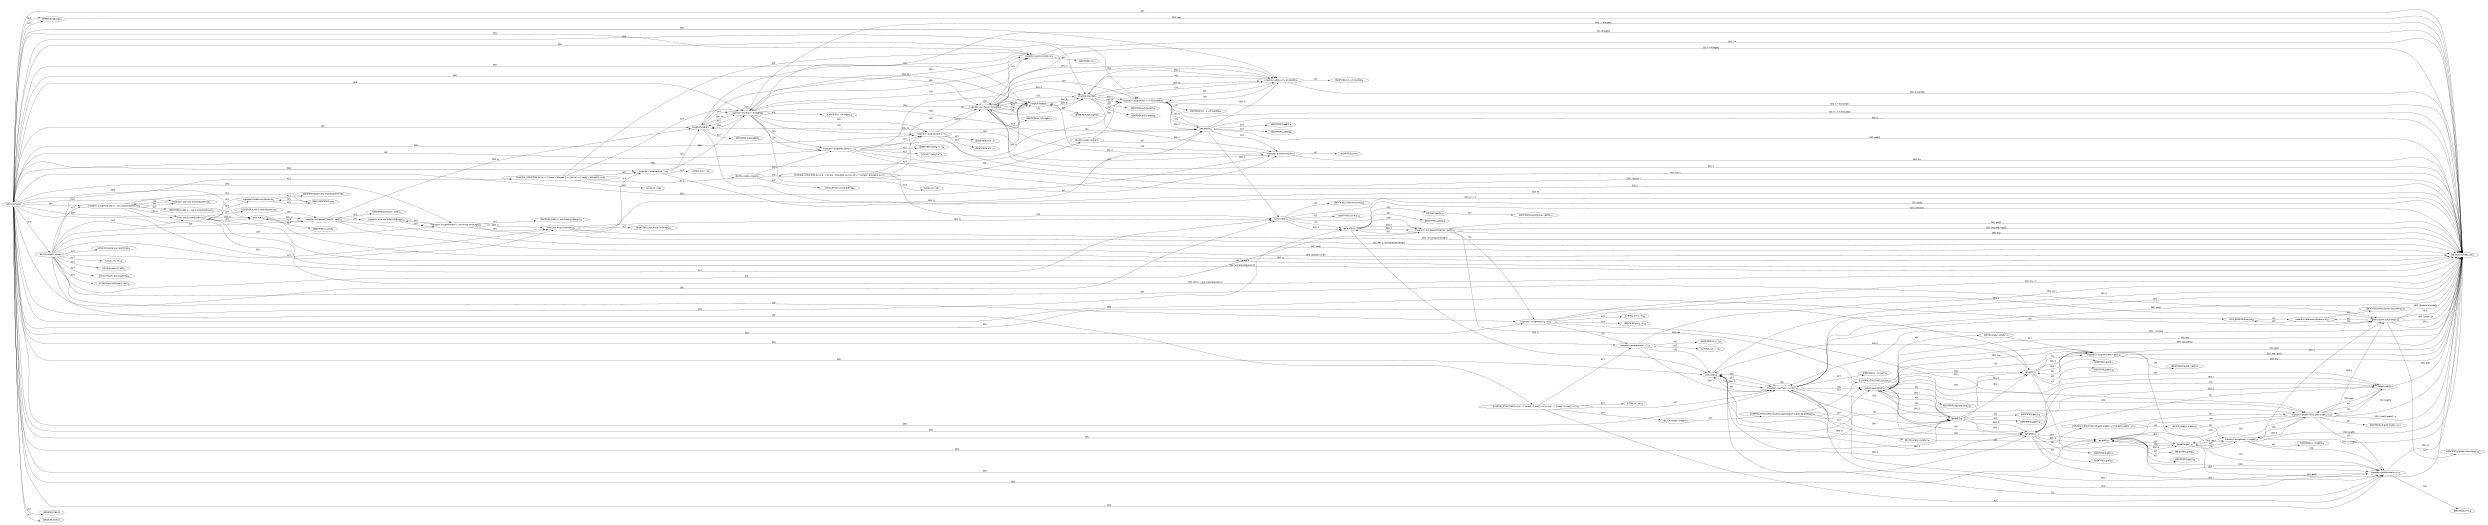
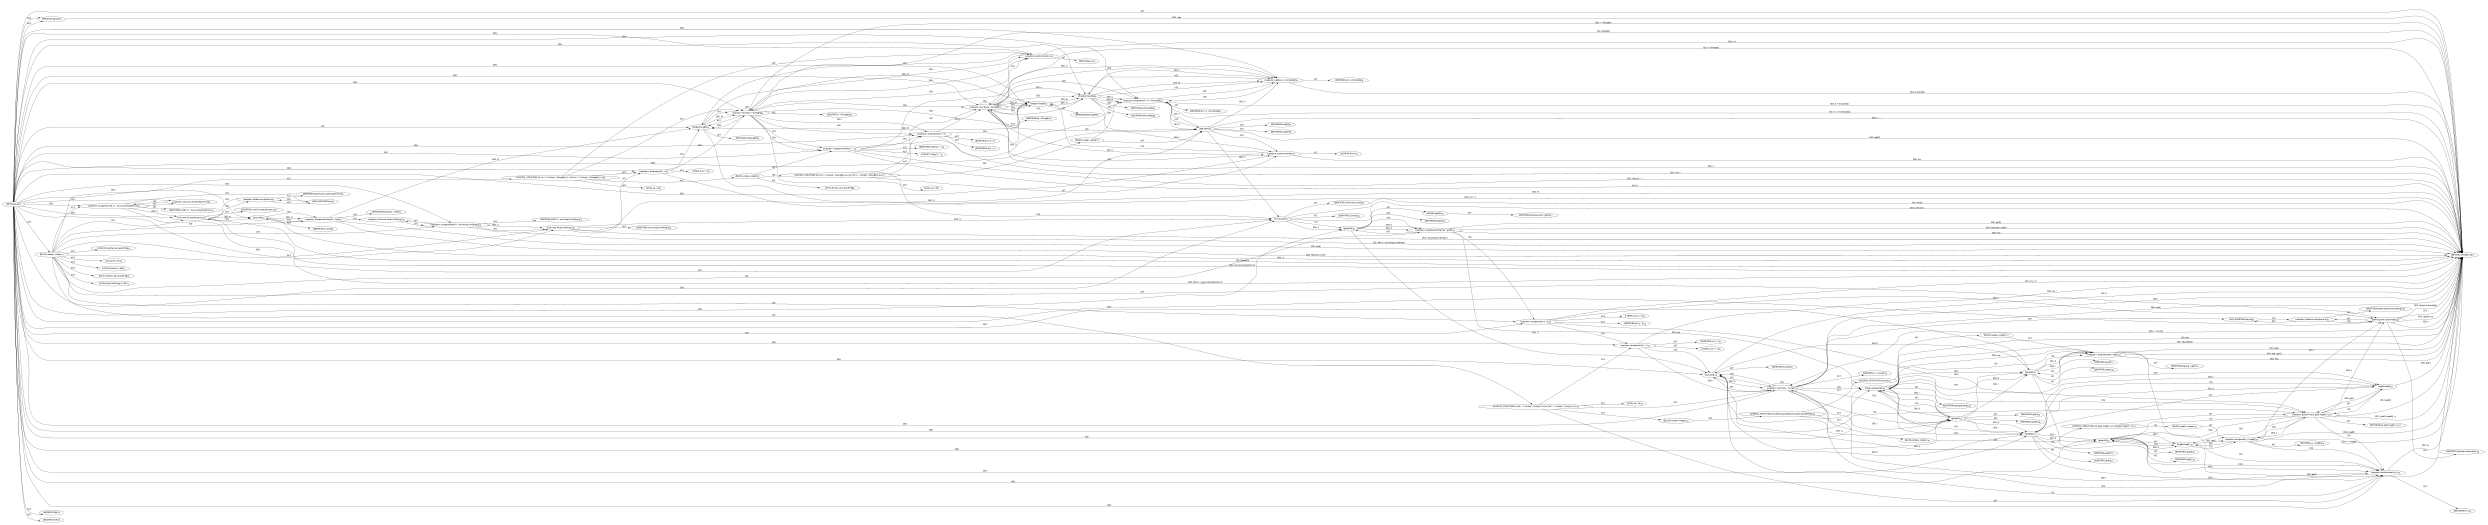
node "(IDENTIFIER,Q,size())": added
